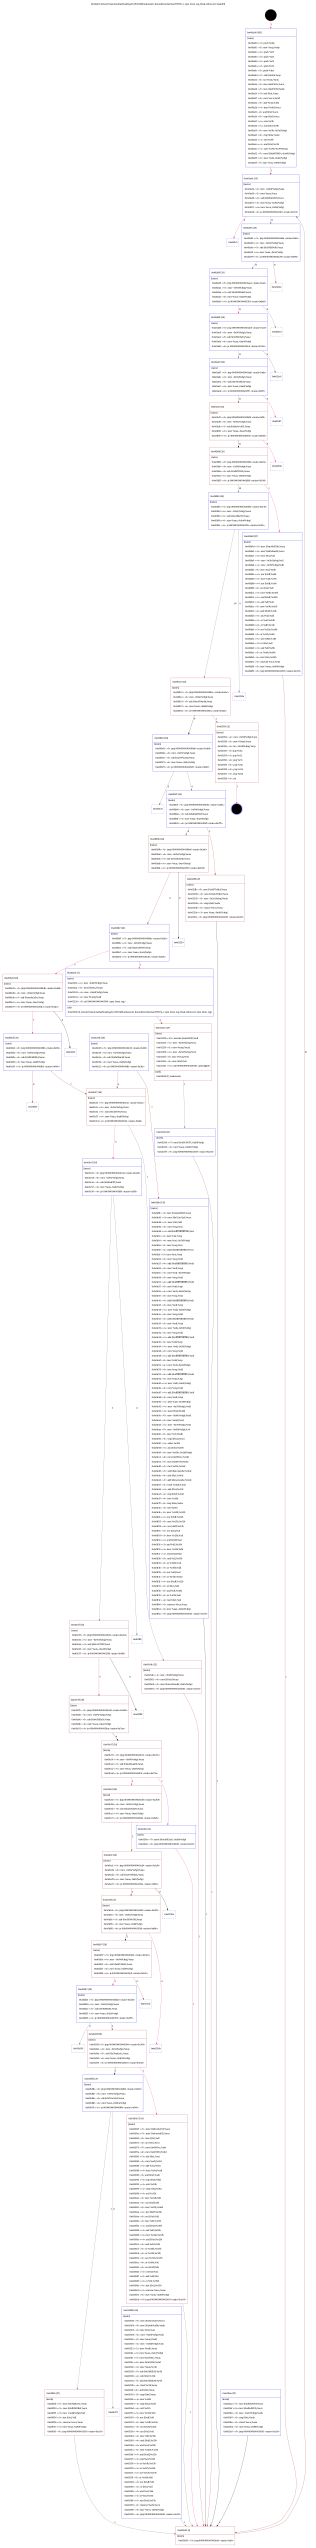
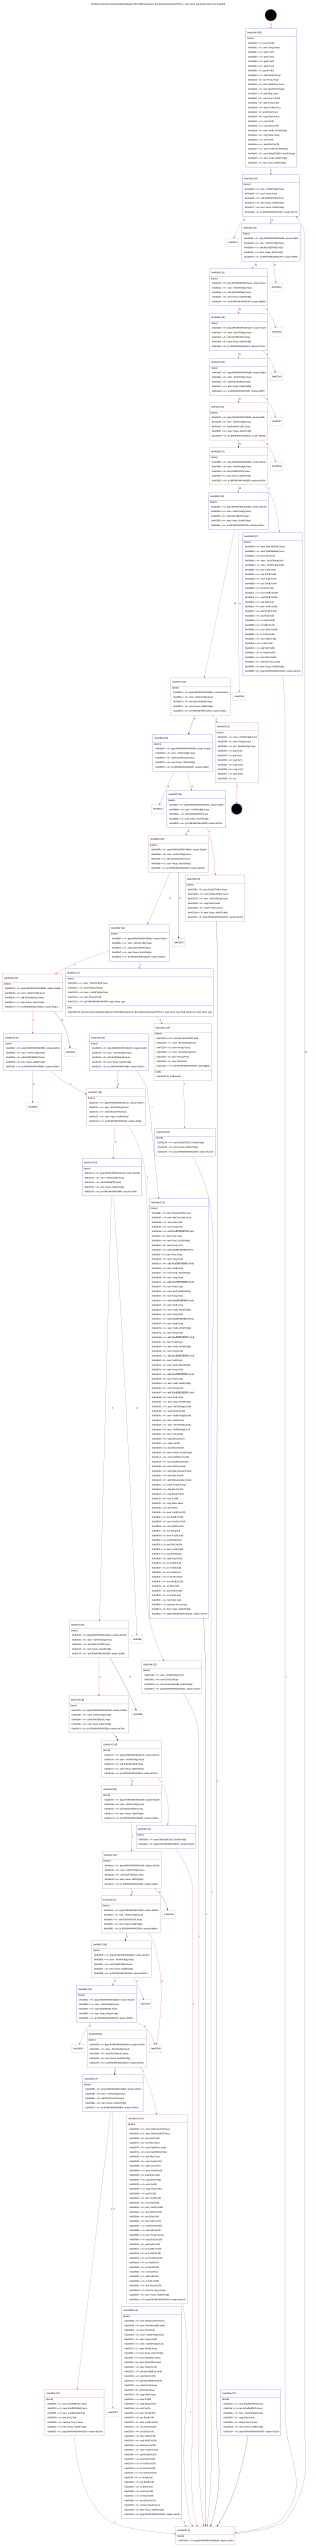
edge "0x401d23 [28]" -> "0x401d3f [28]": now "0x401d23 [28]" -> "0x40256b"
